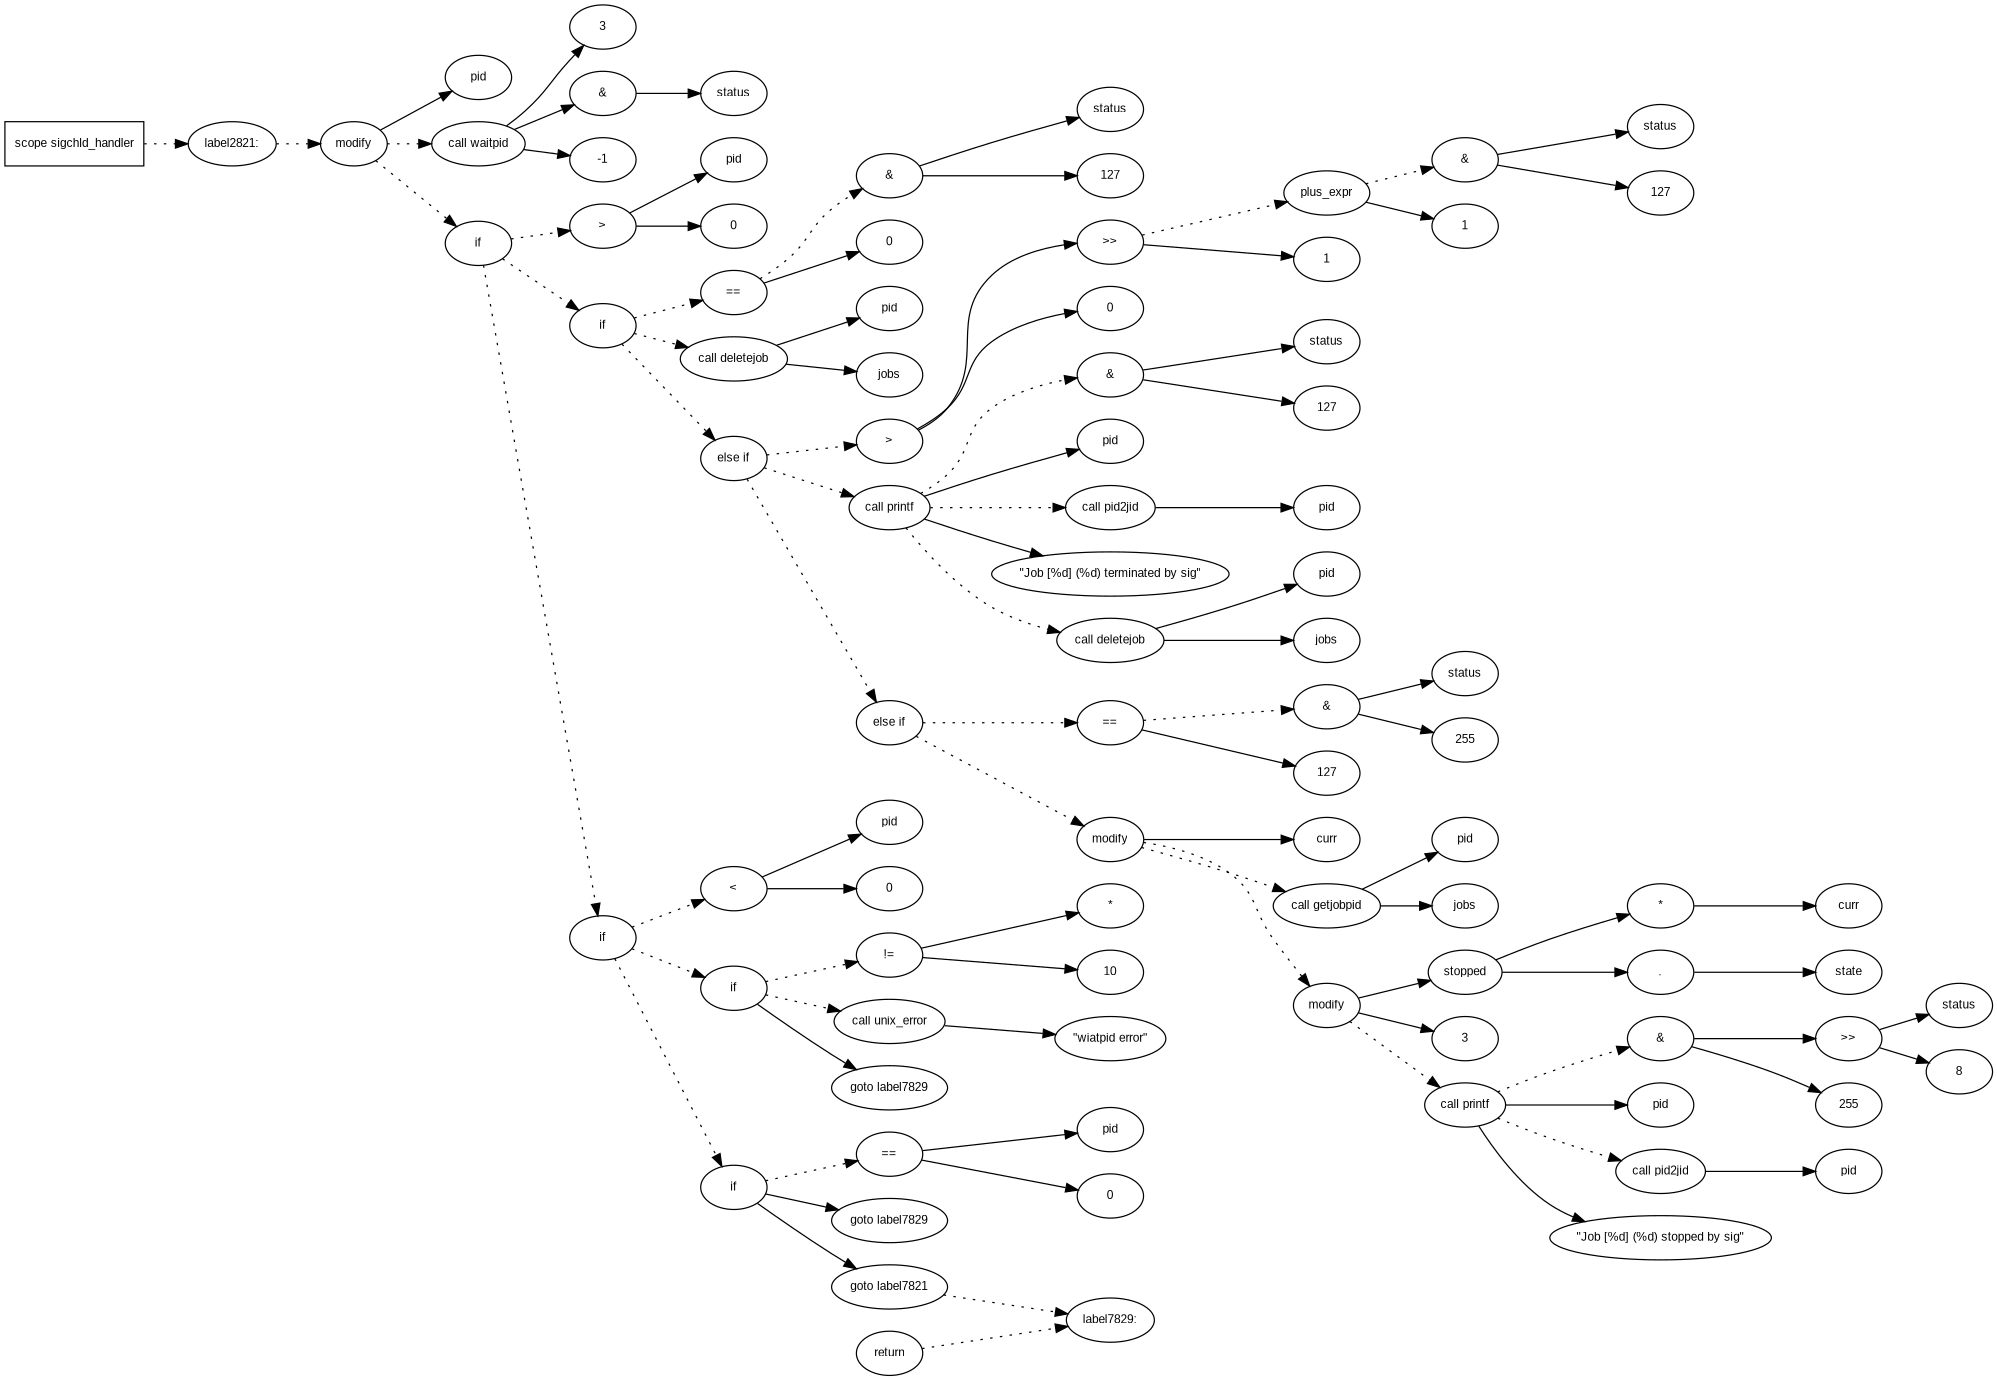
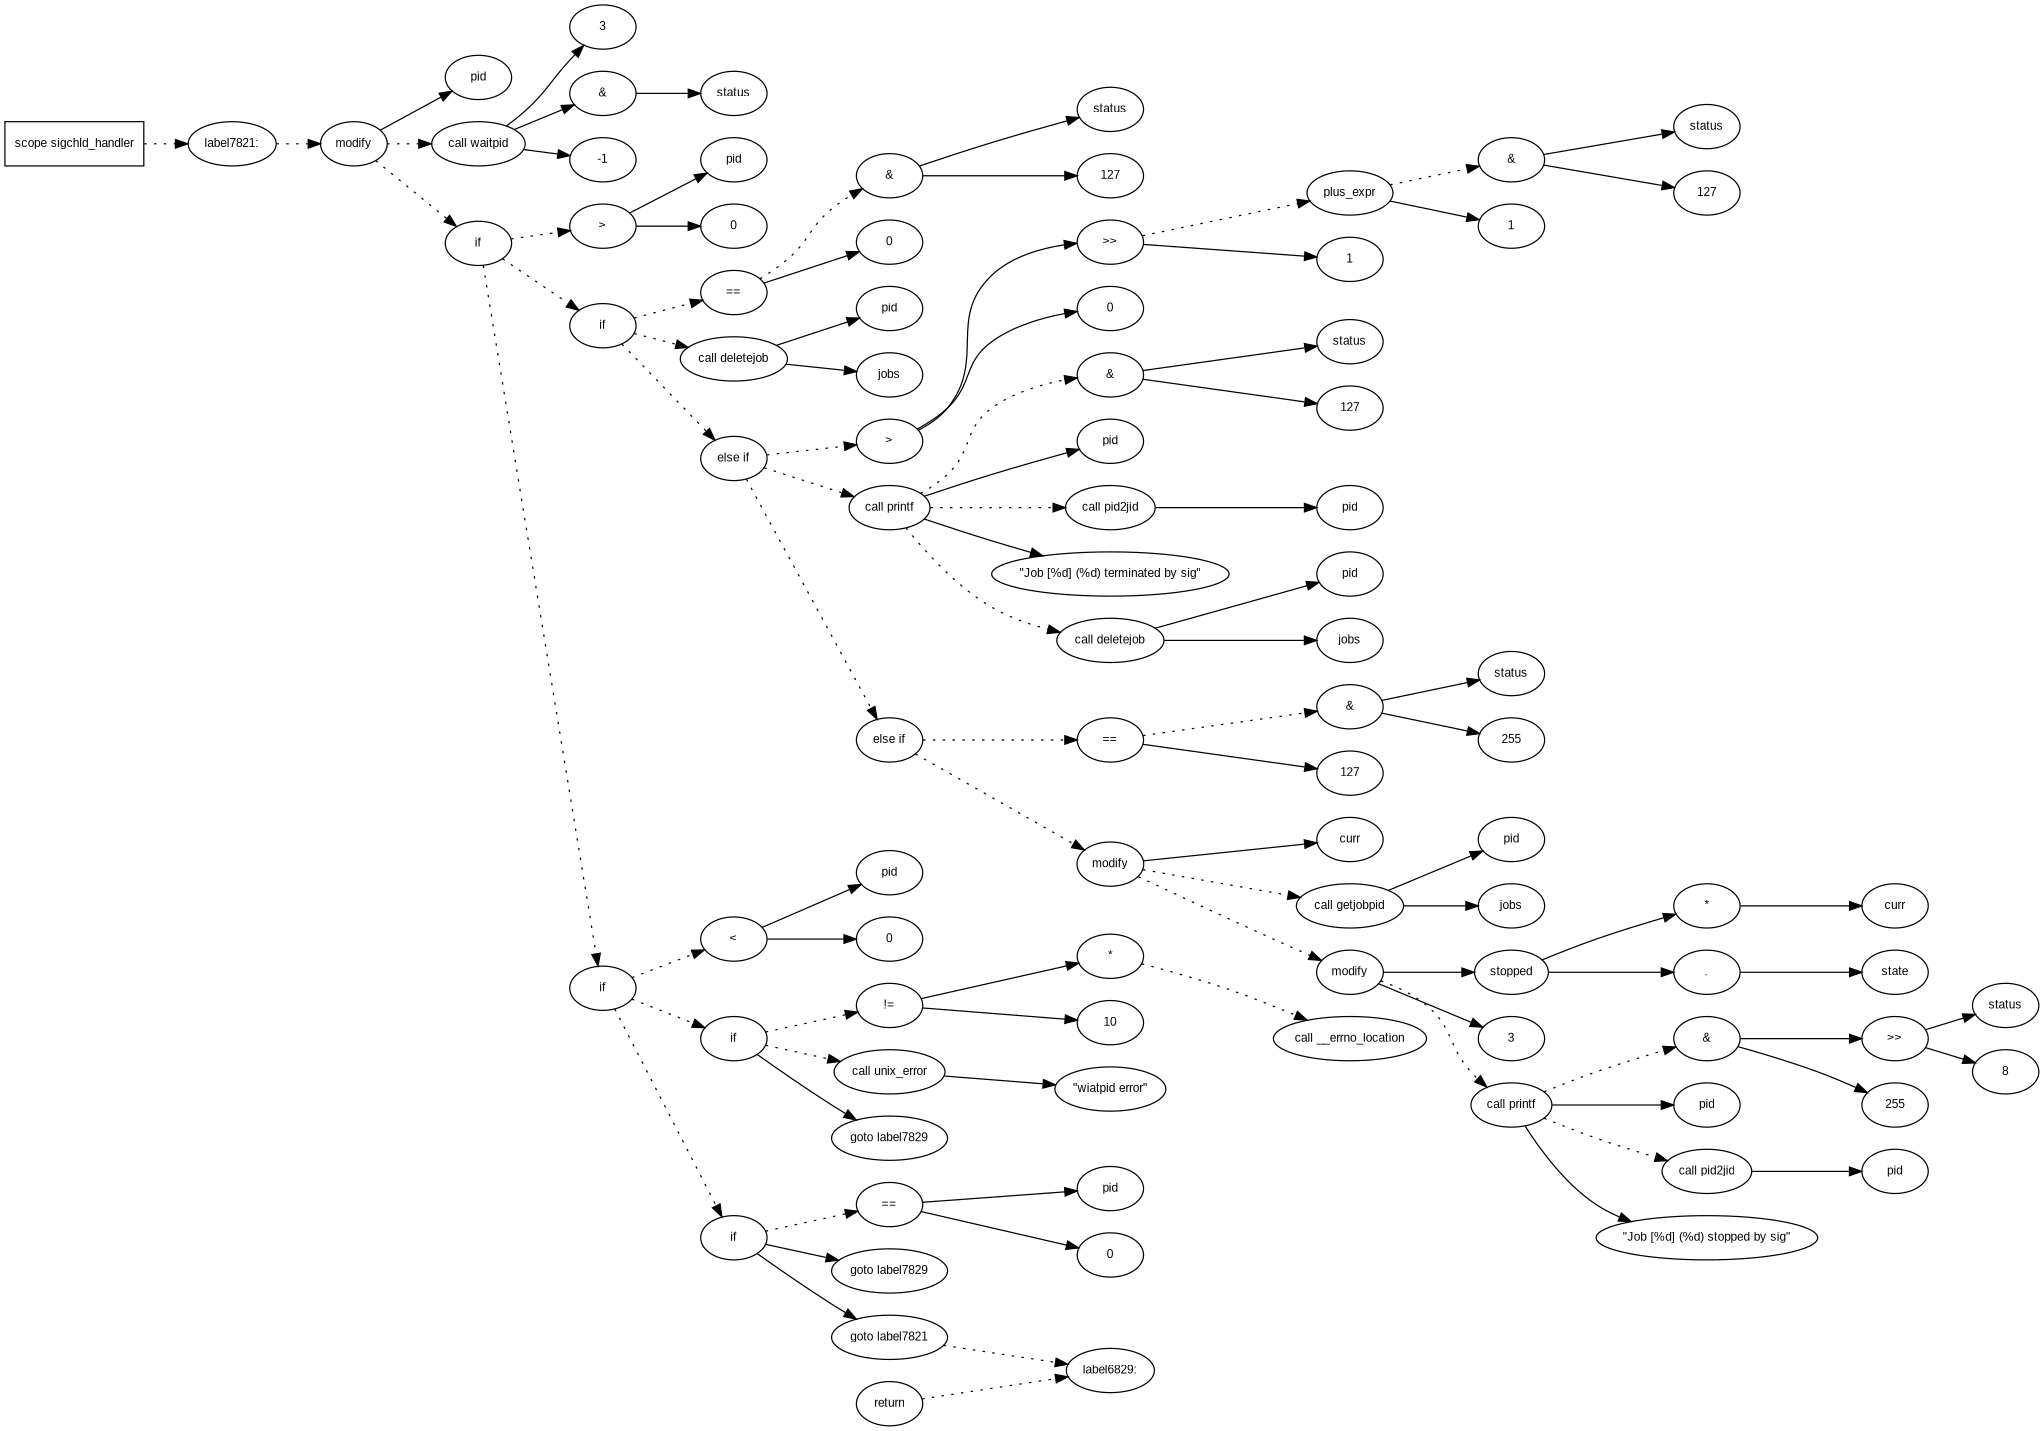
node "label2821:": label "label2821:" -> "label7821:"
node "call __errno_location": added
node "label7829:": label "label7829:" -> "label6829:"
